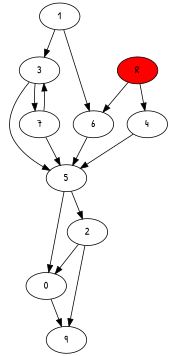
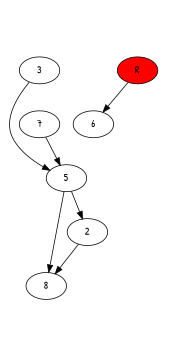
node "1": removed
edge "3" -> "7": removed
edge "7" -> "3": removed
node "4": removed
edge "6" -> "5": removed
node "0": label "0" -> "8"
node "9": removed
